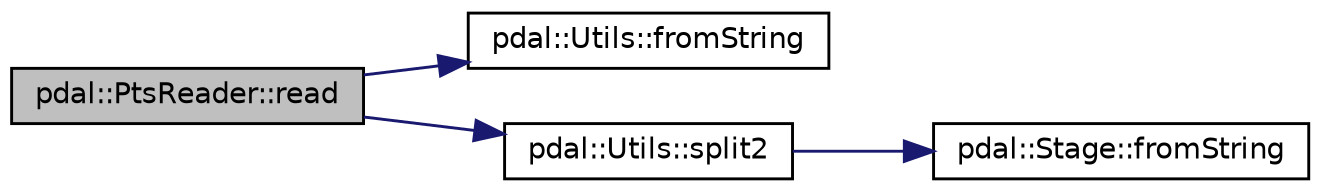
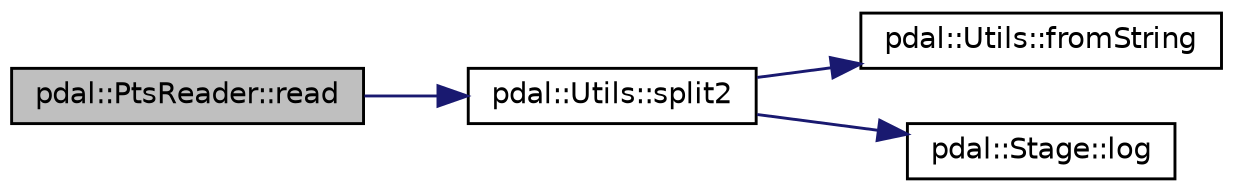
edge "pdal::PtsReader::read" -> "pdal::Utils::fromString": now "pdal::Utils::split2" -> "pdal::Utils::fromString"
node "pdal::Stage::fromString": label "pdal::Stage::fromString" -> "pdal::Stage::log"
